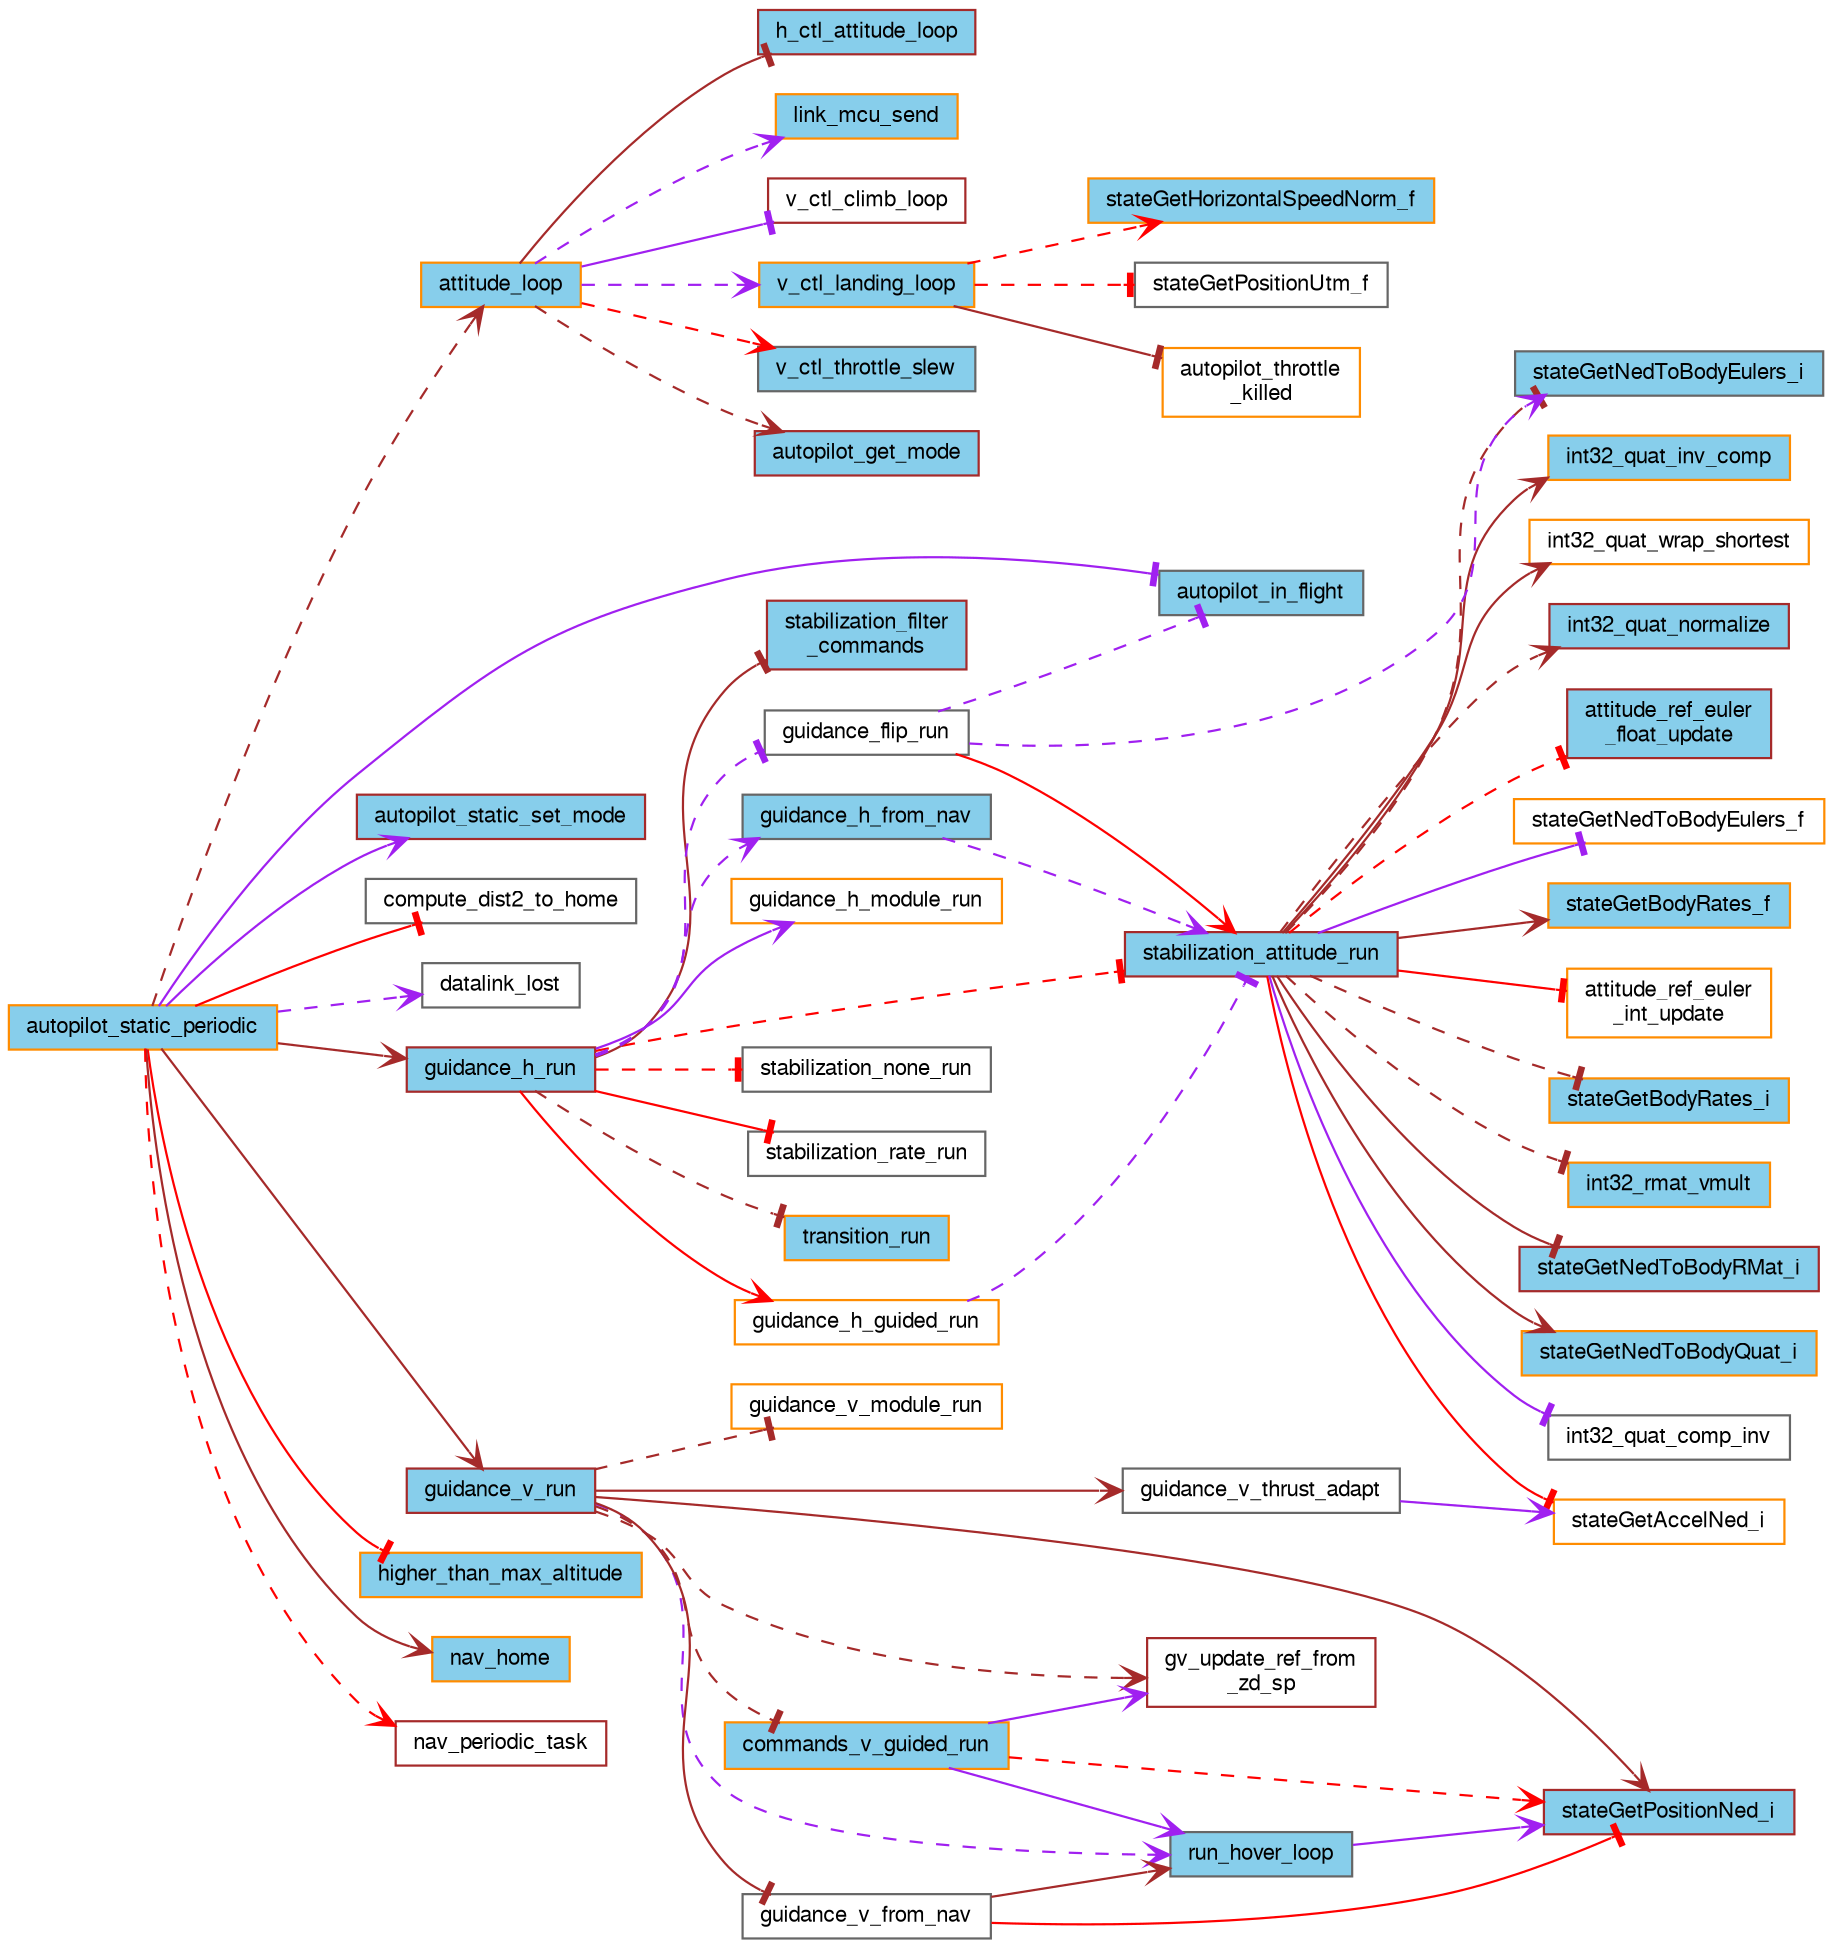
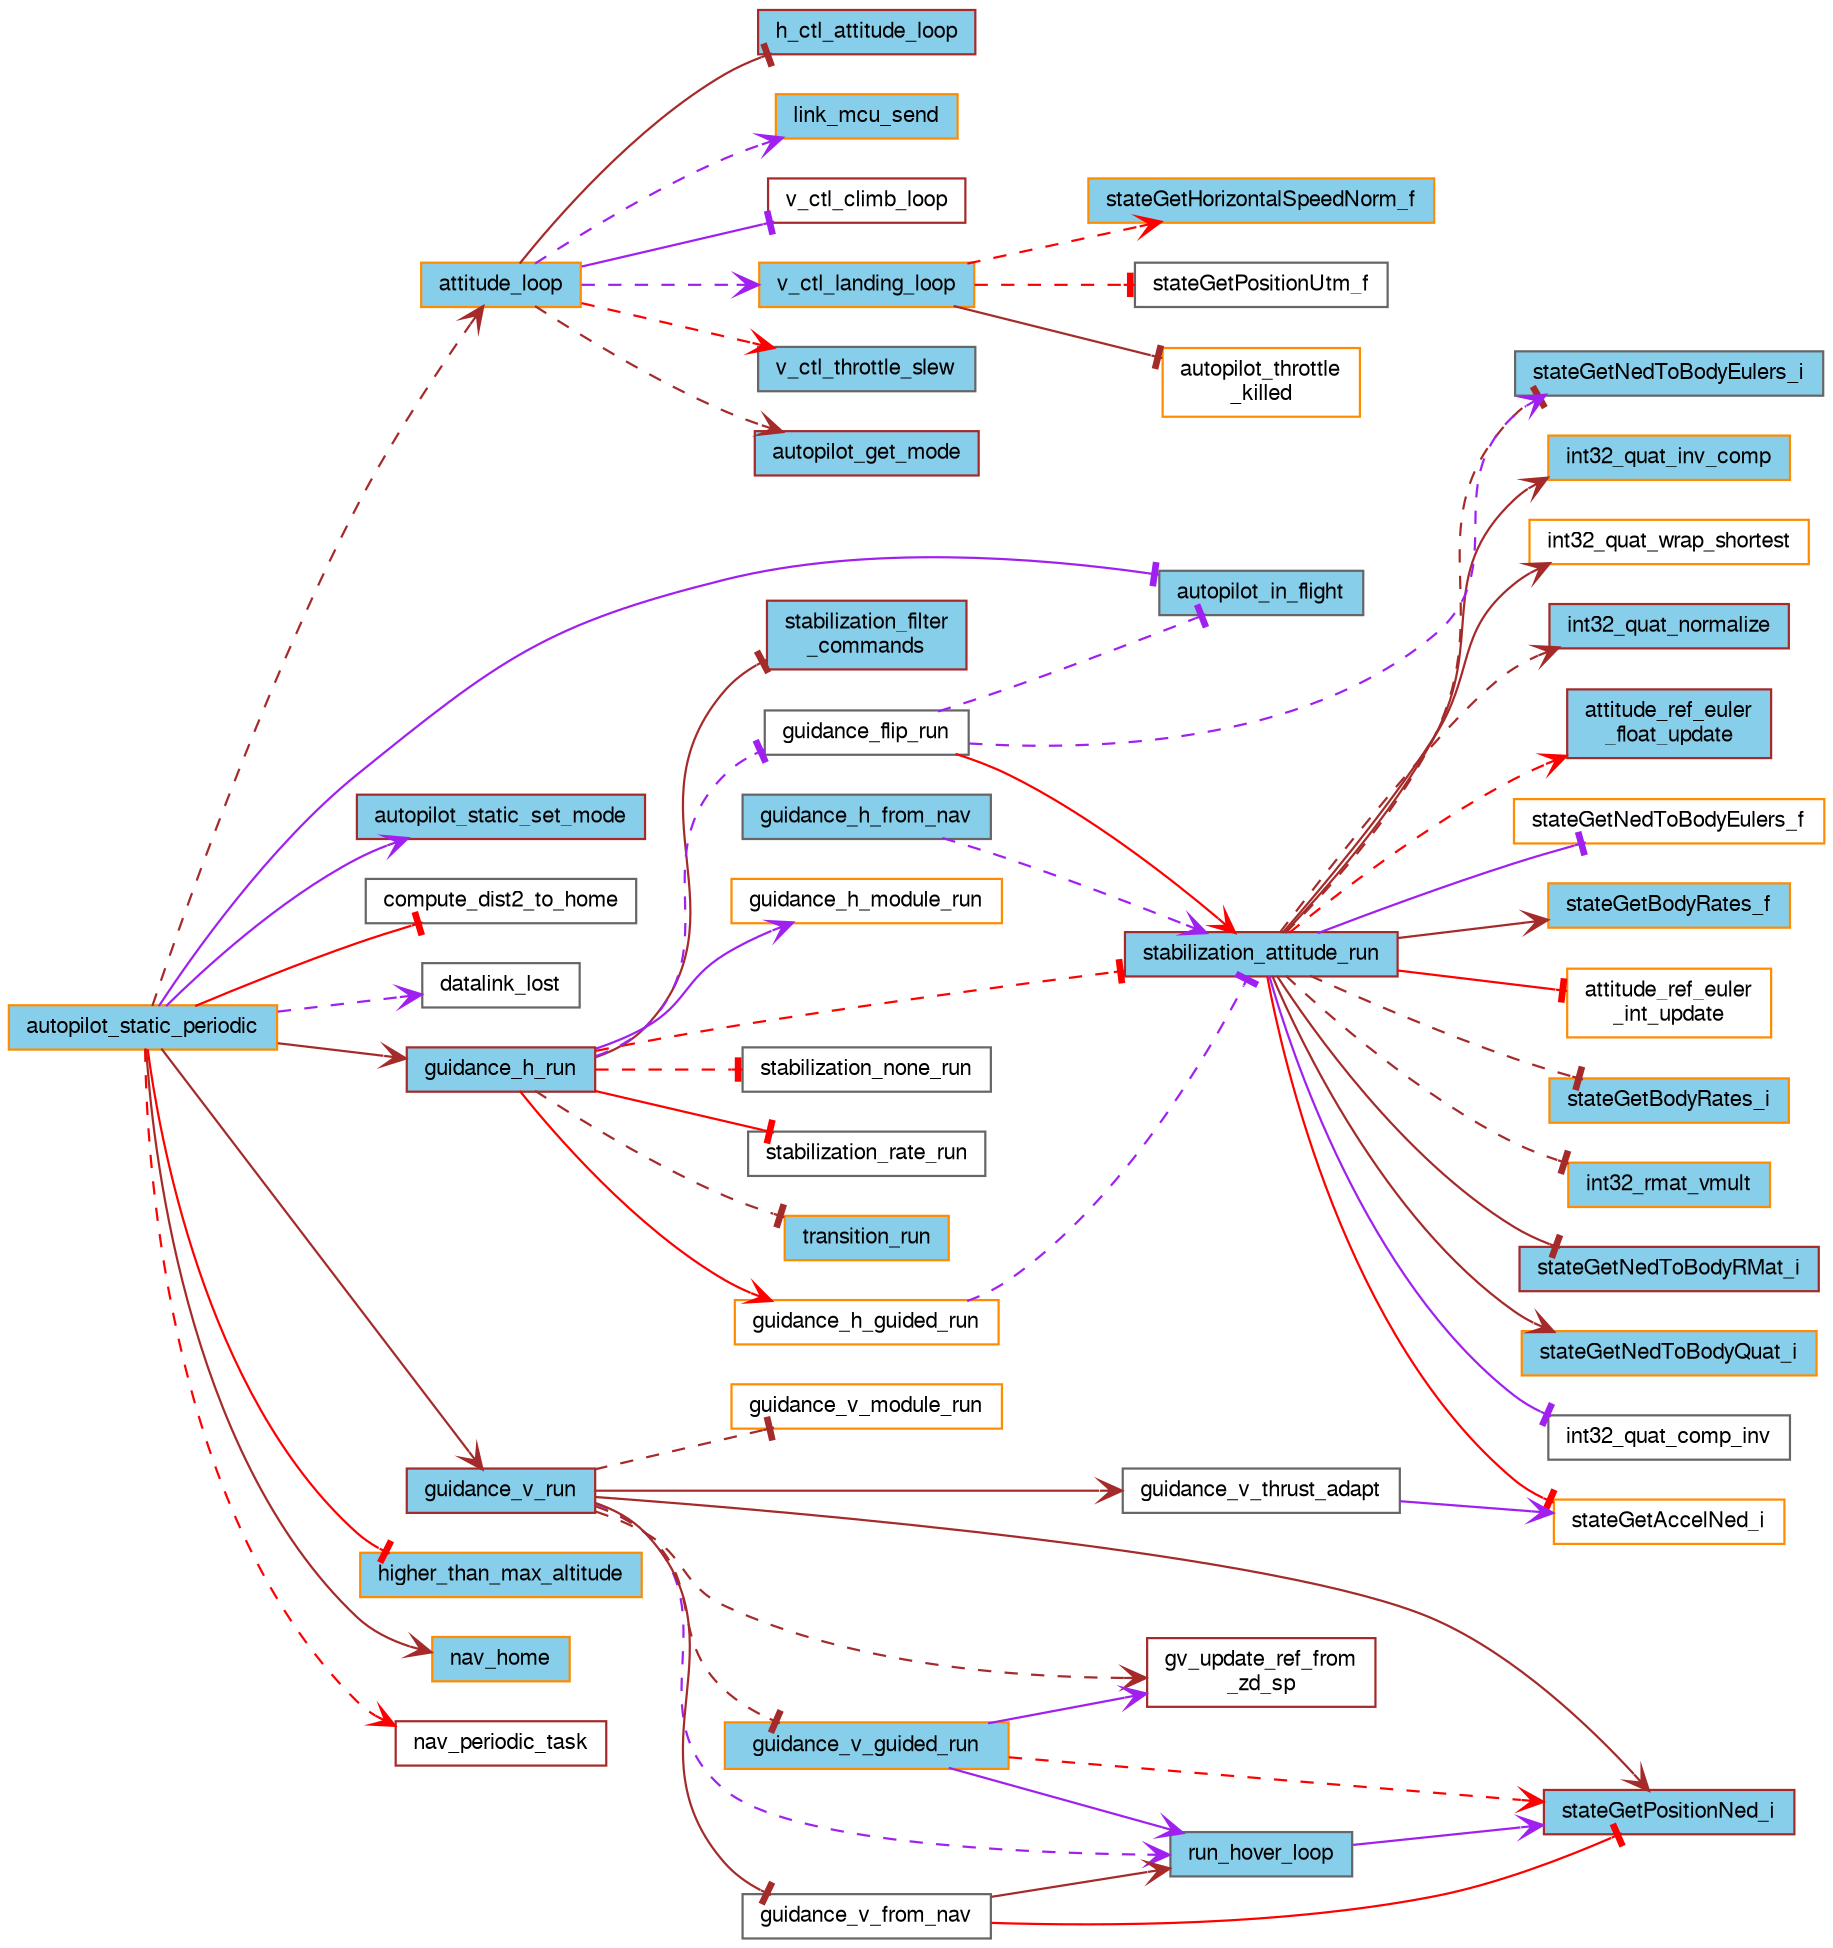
edge "stabilization_attitude_run" -> "attitude_ref_euler _float_update": arrowhead tee -> vee
edge "guidance_h_run" -> "guidance_h_from_nav": removed
node "commands_v_guided_run": label "commands_v_guided_run" -> "guidance_v_guided_run"
